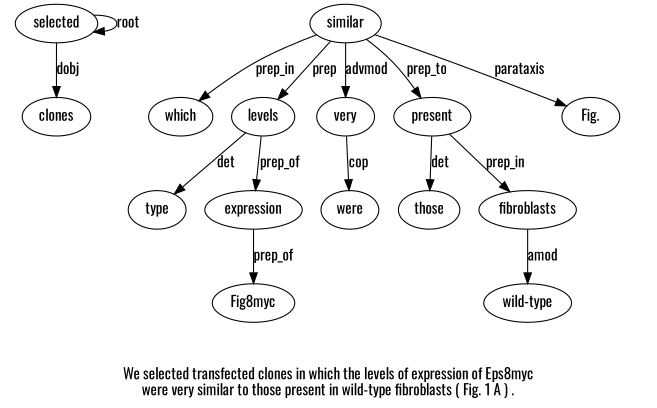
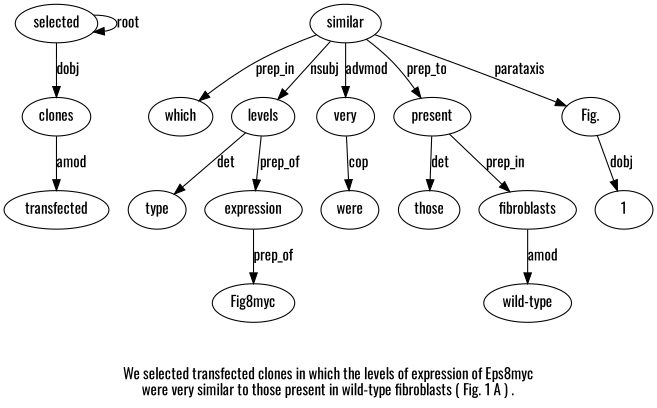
edge "similar" -> "levels": label "prep" -> "nsubj"
node "transfected": added
node "1": added
